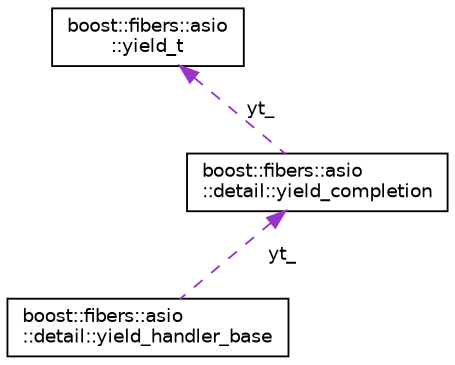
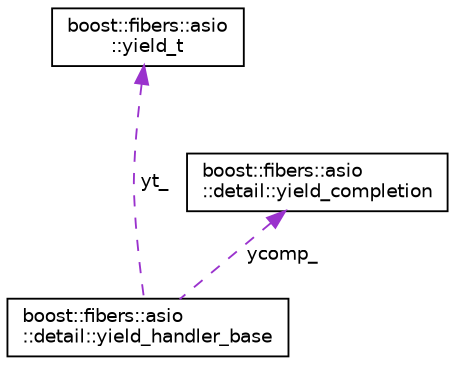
edge "boost::fibers::asio ::detail::yield_completion" -> "boost::fibers::asio ::yield_t": now "boost::fibers::asio ::detail::yield_handler_base" -> "boost::fibers::asio ::yield_t"
edge "boost::fibers::asio ::detail::yield_handler_base" -> "boost::fibers::asio ::detail::yield_completion": label " yt_" -> " ycomp_"
